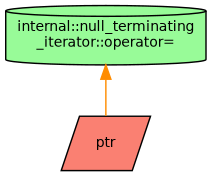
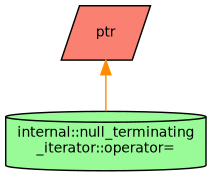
edge "ptr" -> "internal::null_terminating _iterator::operator=": reversed
